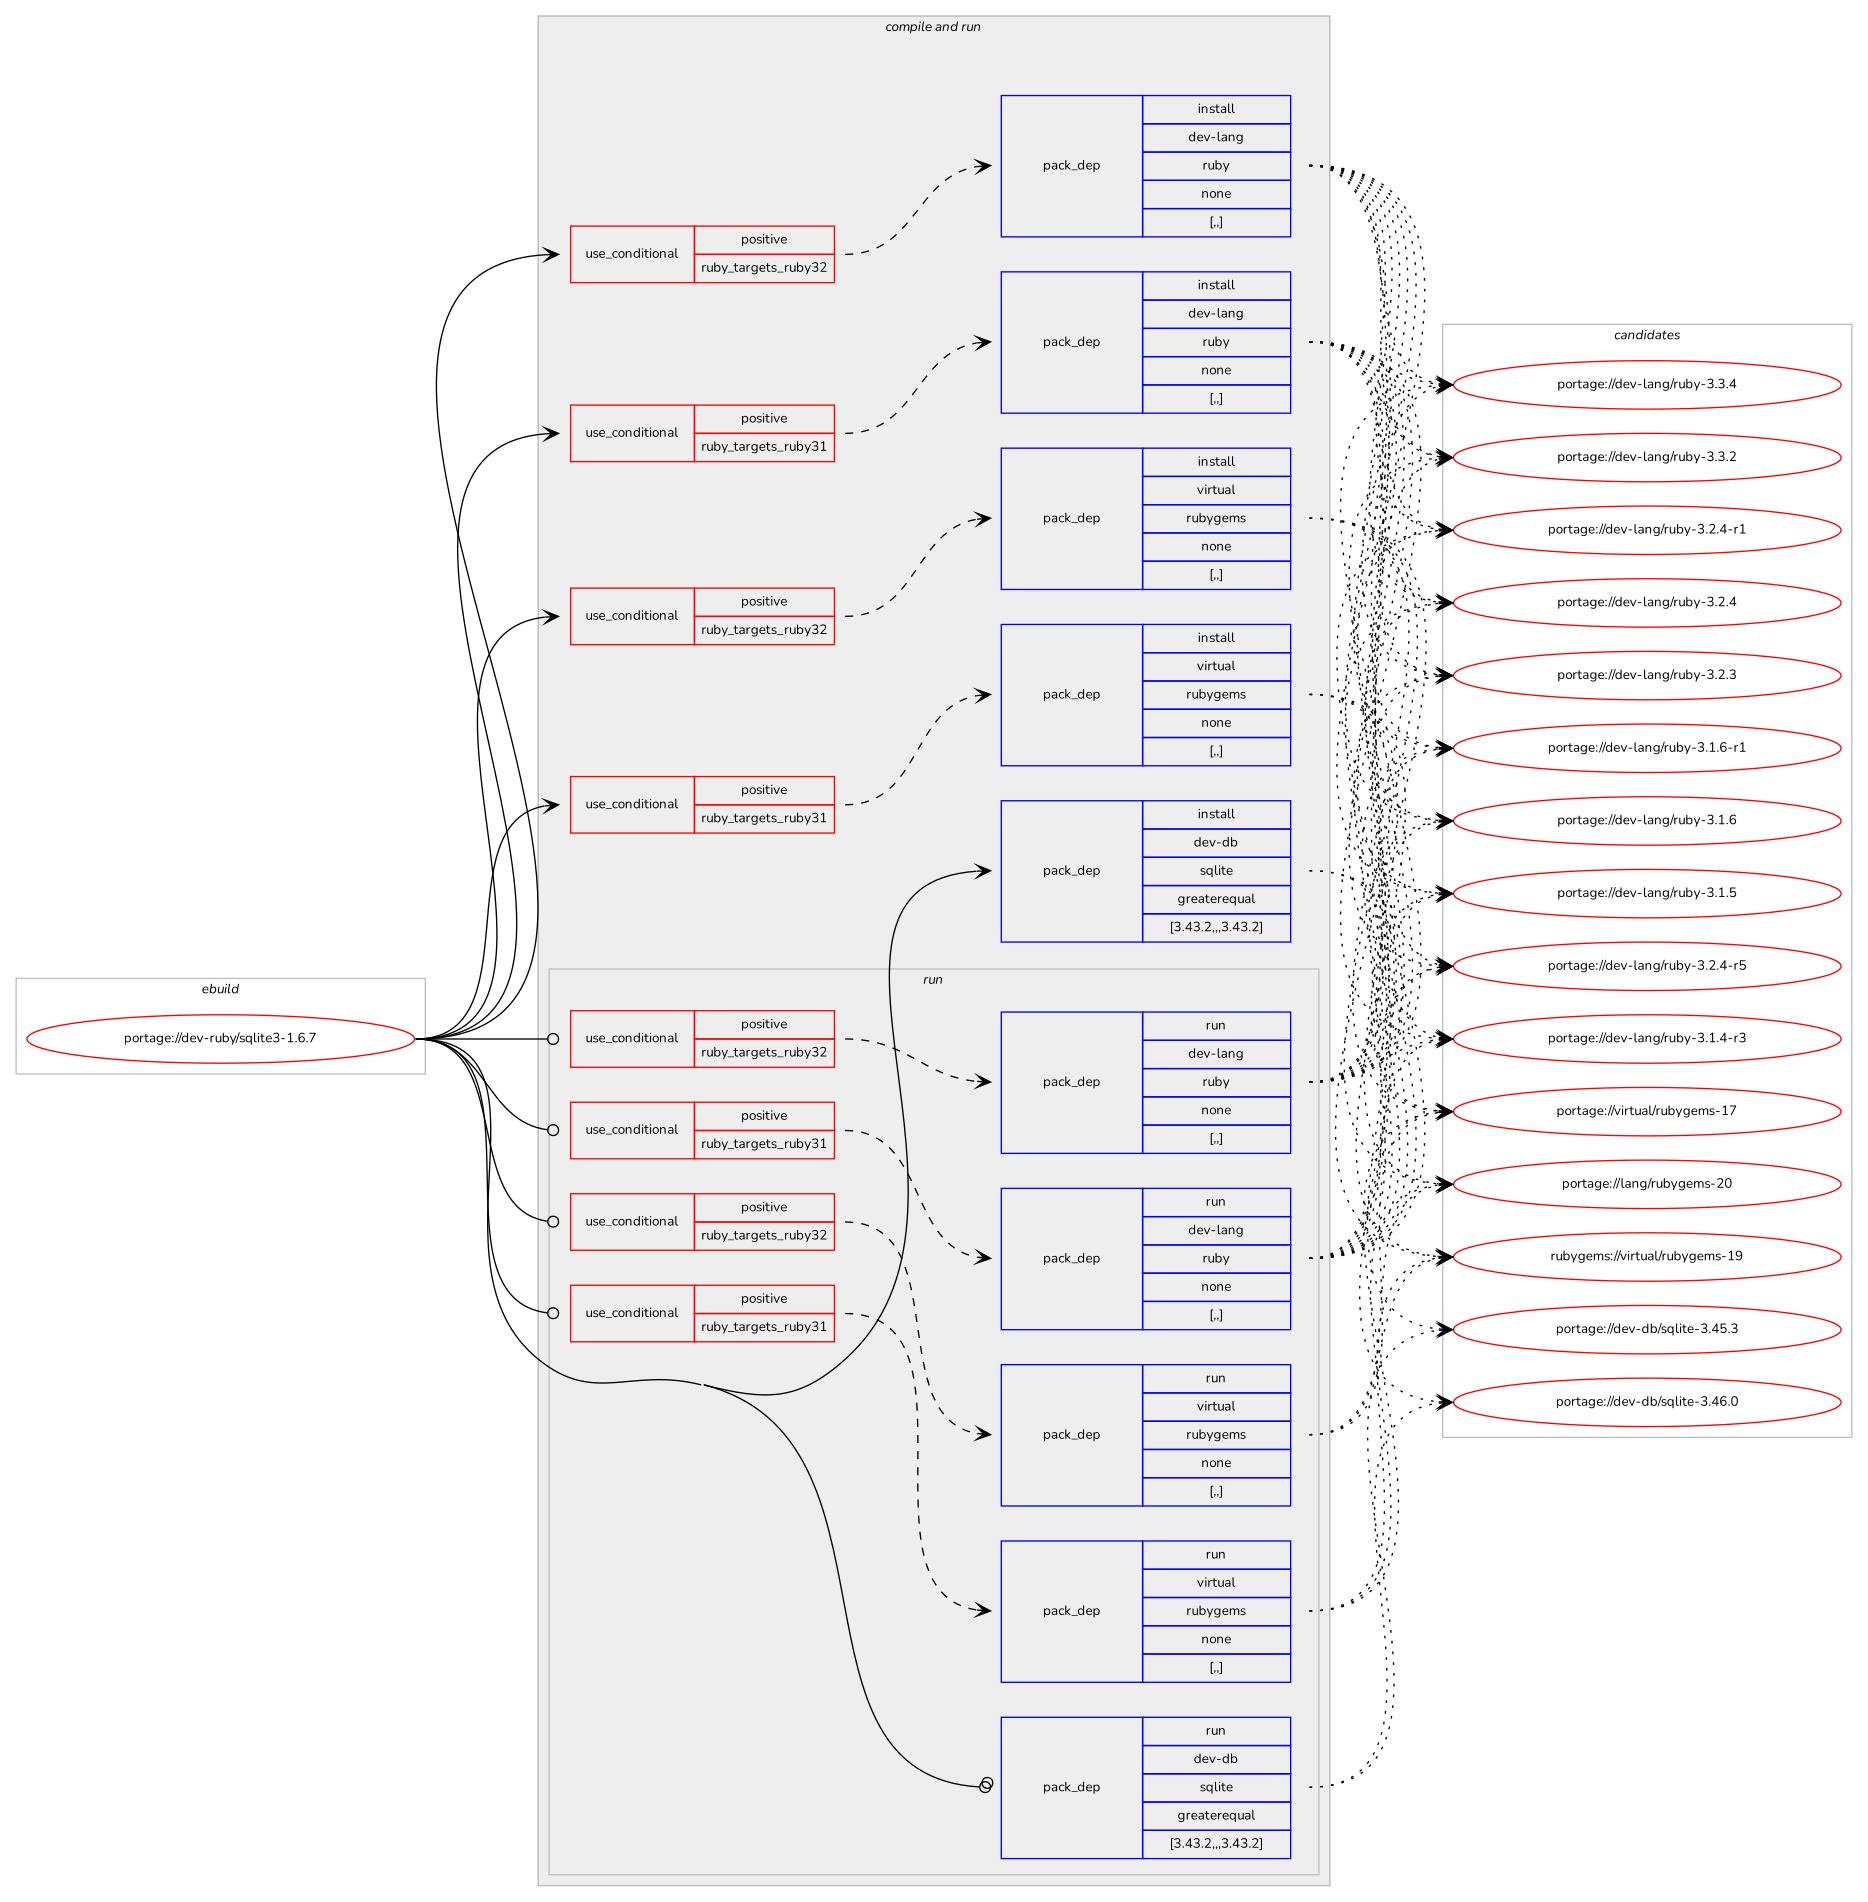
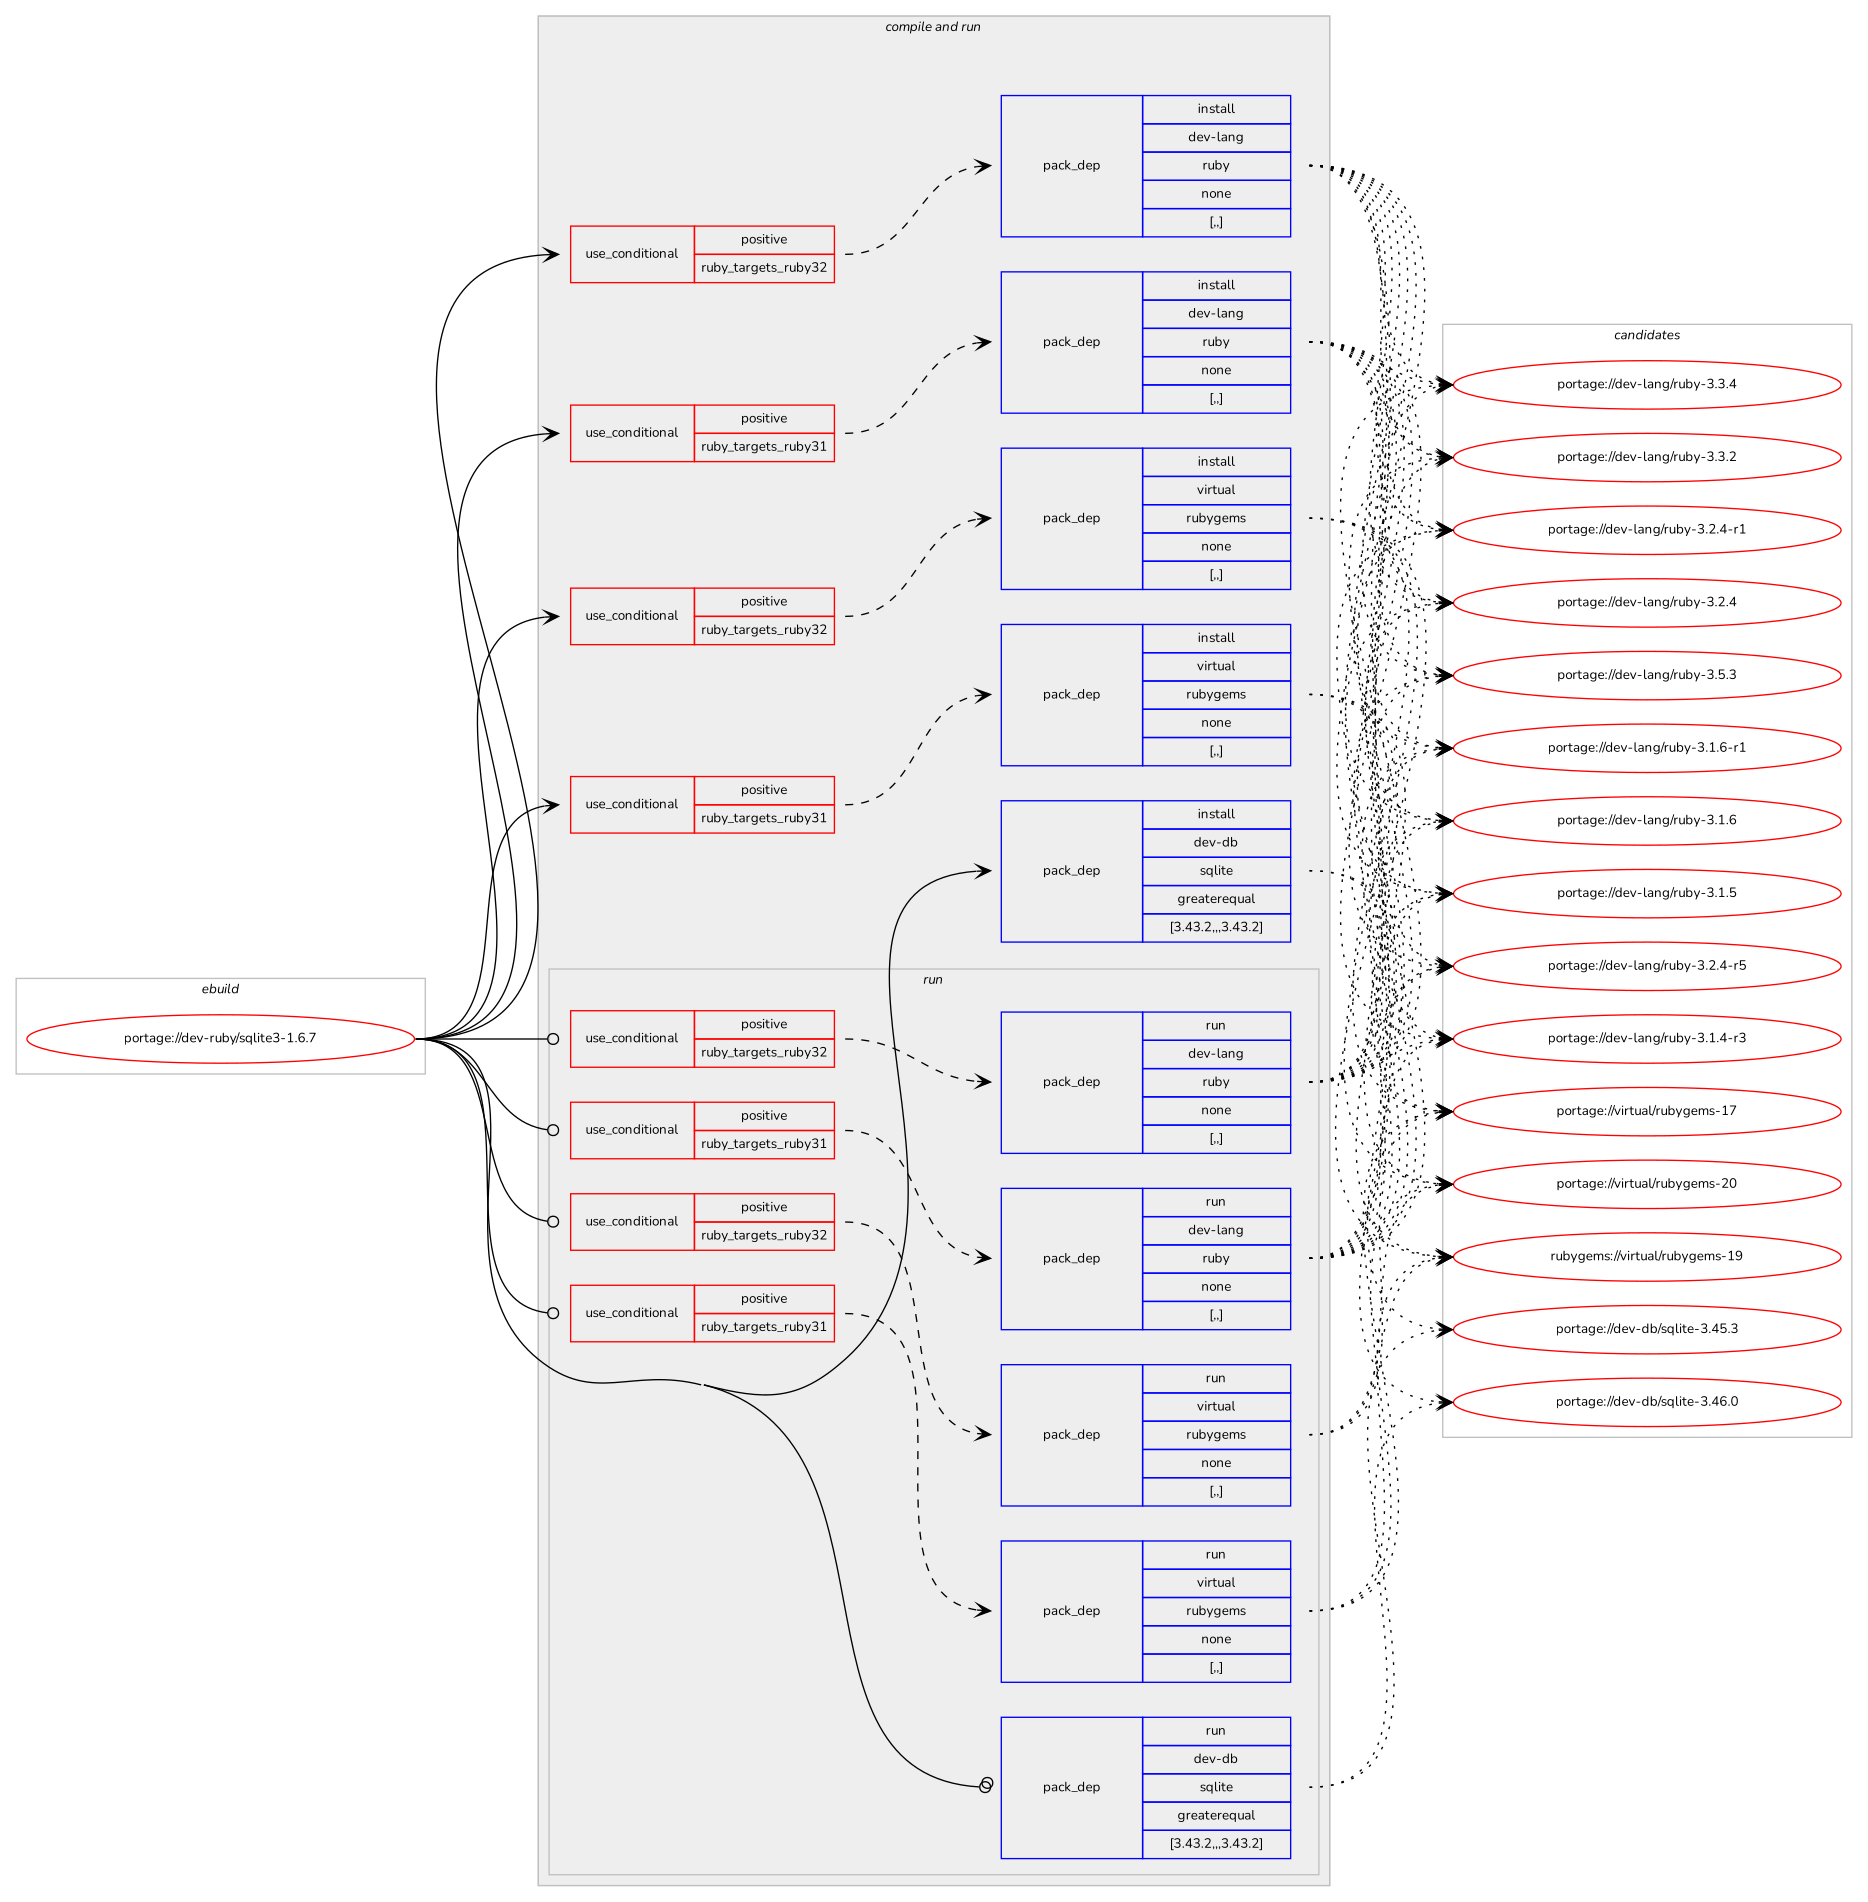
node "portage://dev-lang/ruby-3.2.3": label "portage://dev-lang/ruby-3.2.3" -> "portage://dev-lang/ruby-3.5.3"
node "portage://lang/rubygems-20": label "portage://lang/rubygems-20" -> "portage://virtual/rubygems-20"
